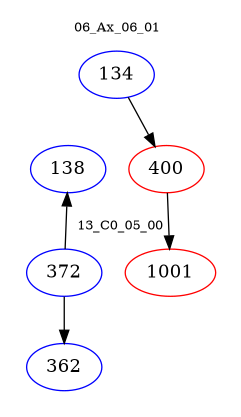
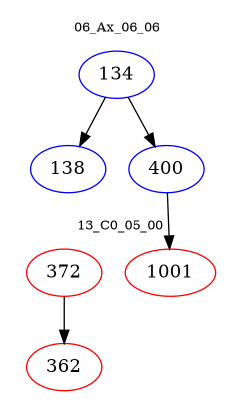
cluster "06_Ax_06_01": label "06_Ax_06_01" -> "06_Ax_06_06"
node "400": color red -> blue
edge "372" -> "138": now "134" -> "138"
node "372": color blue -> red
node "362": color blue -> red
